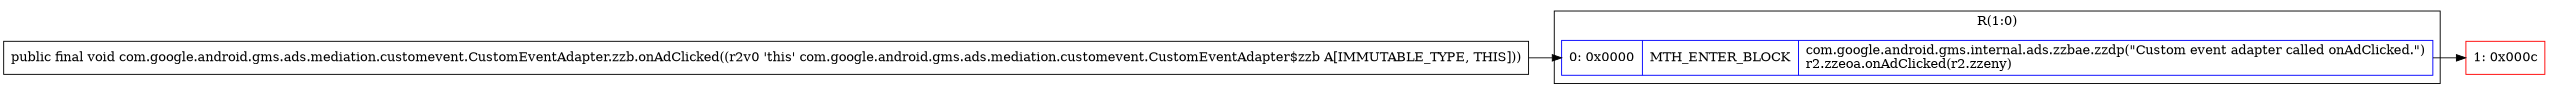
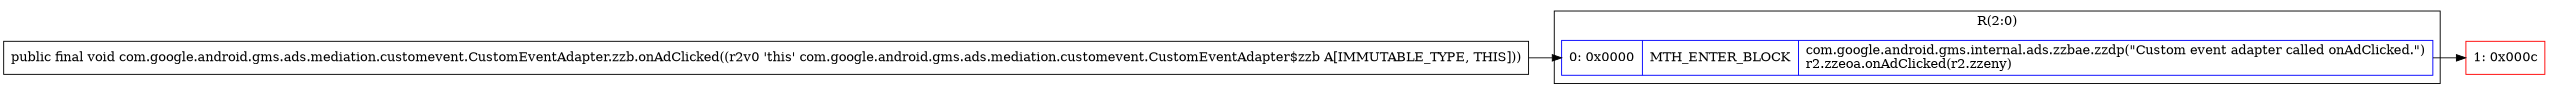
cluster "R(1:0)": label "R(1:0)" -> "R(2:0)"
